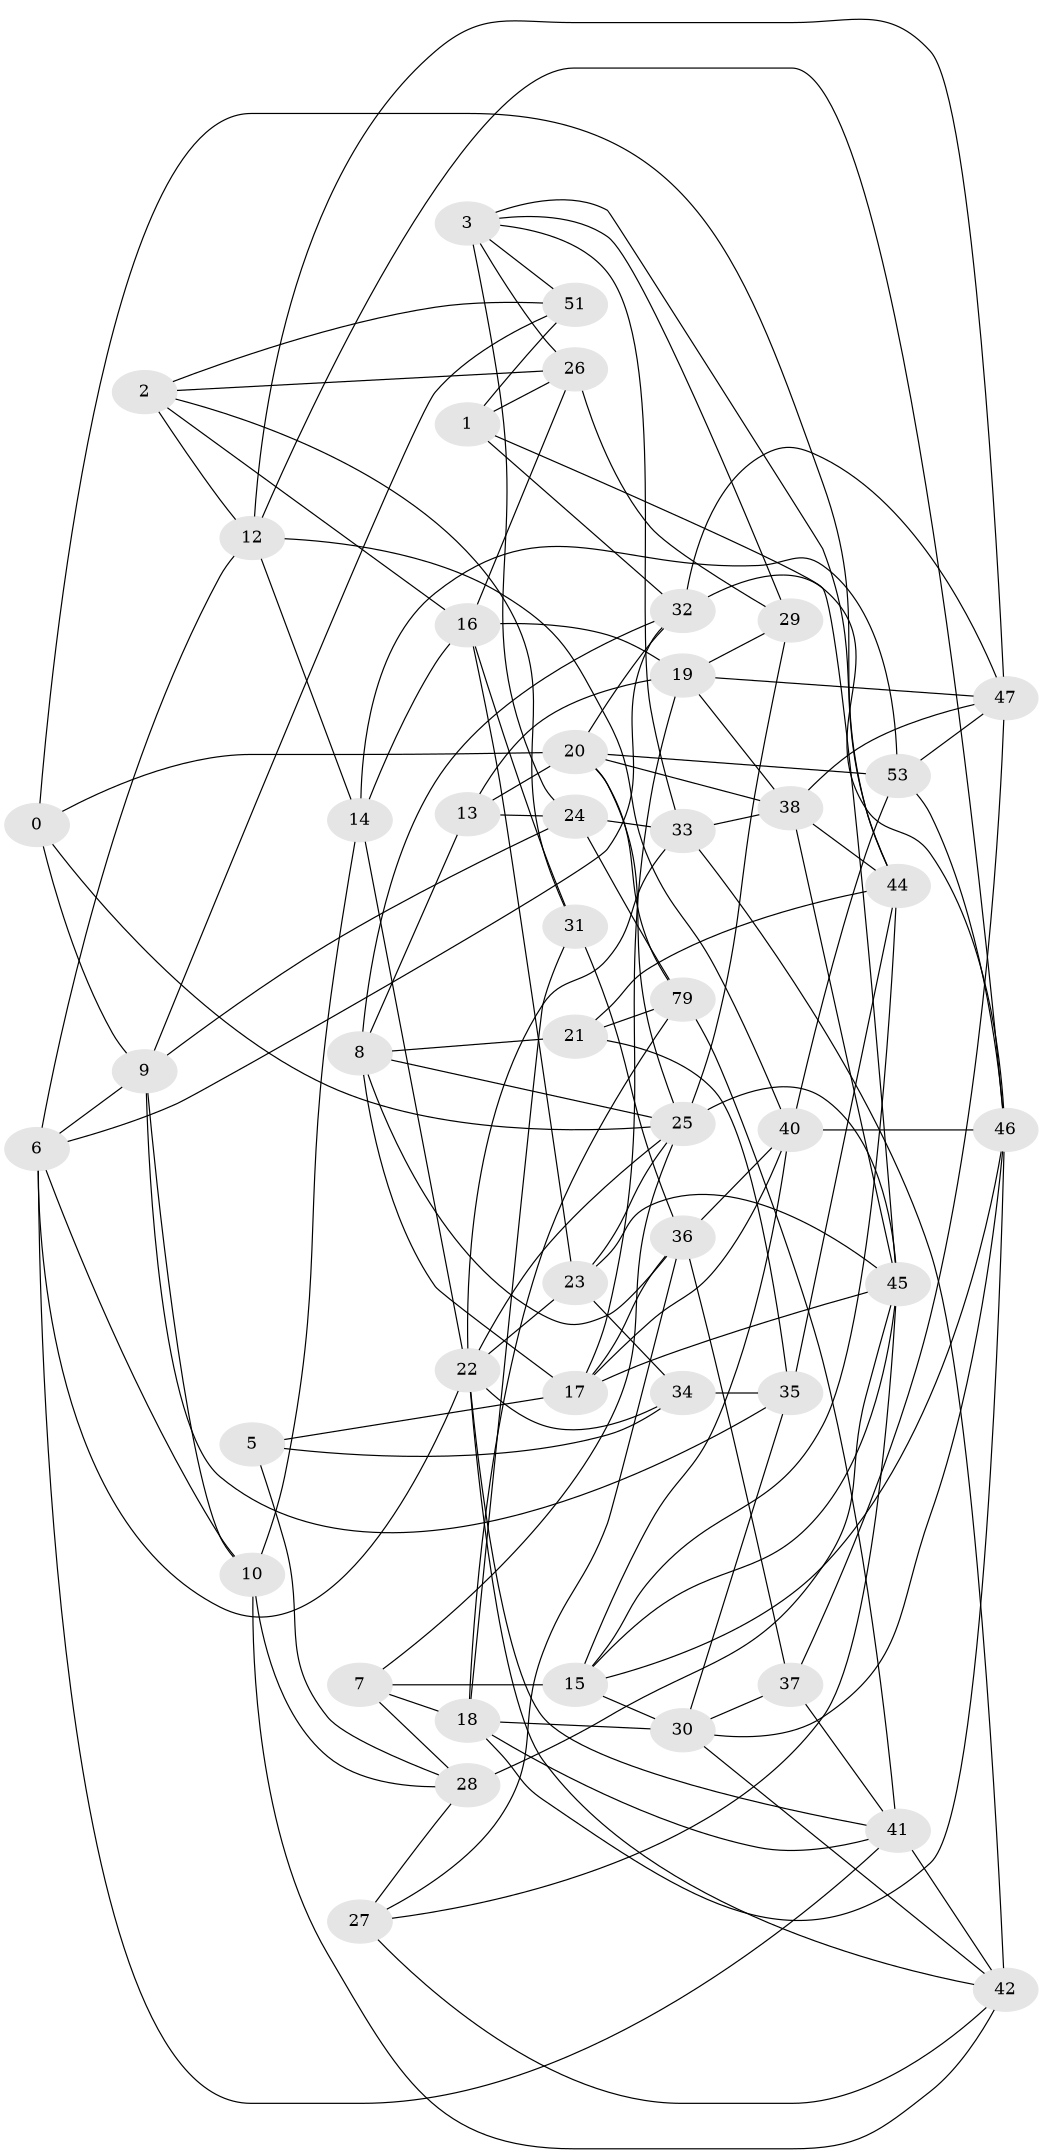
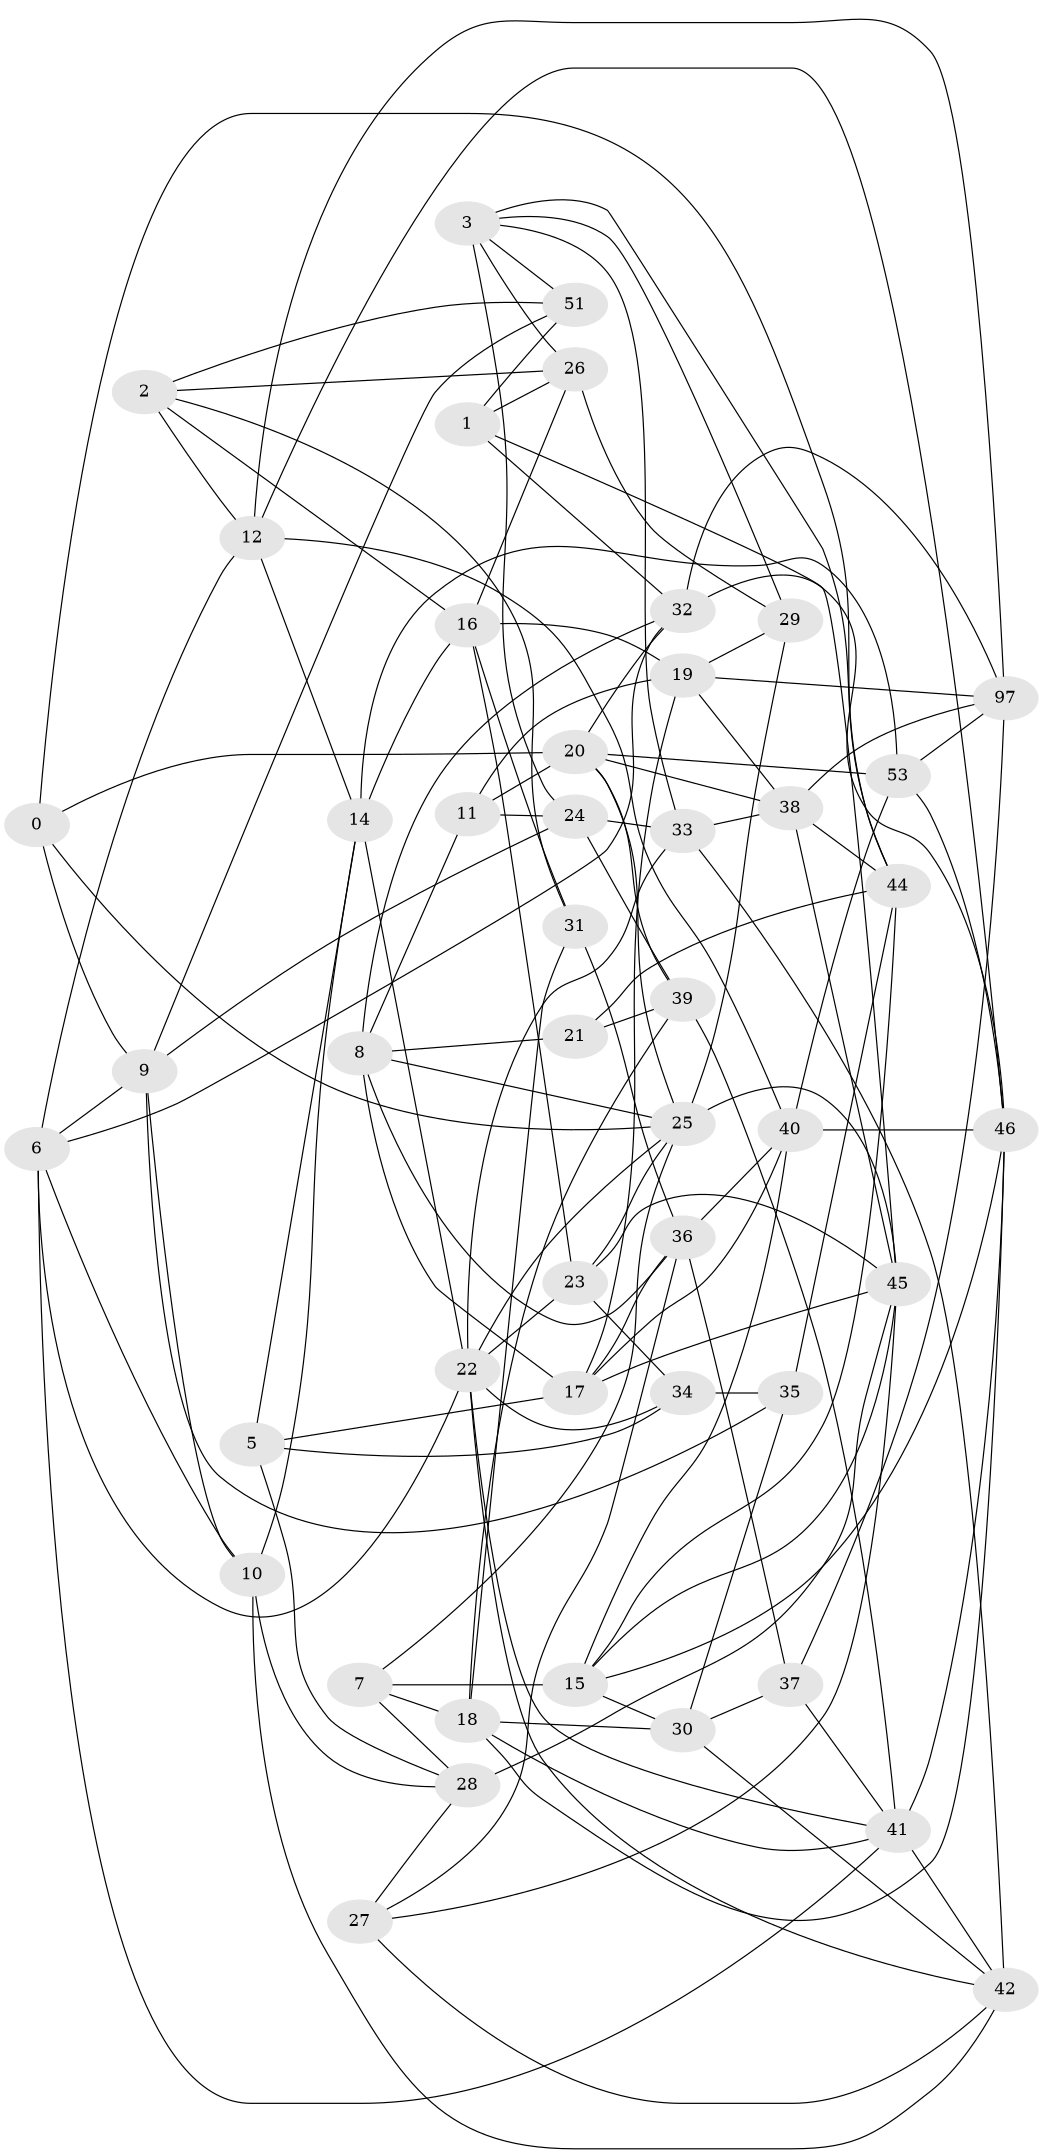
node "47": label "47" -> "97"
node "13": label "13" -> "11"
node "79": label "79" -> "39"
edge "14" -- "5": added
edge "21" -- "35": removed
edge "46" -- "30": now "46" -- "41"
